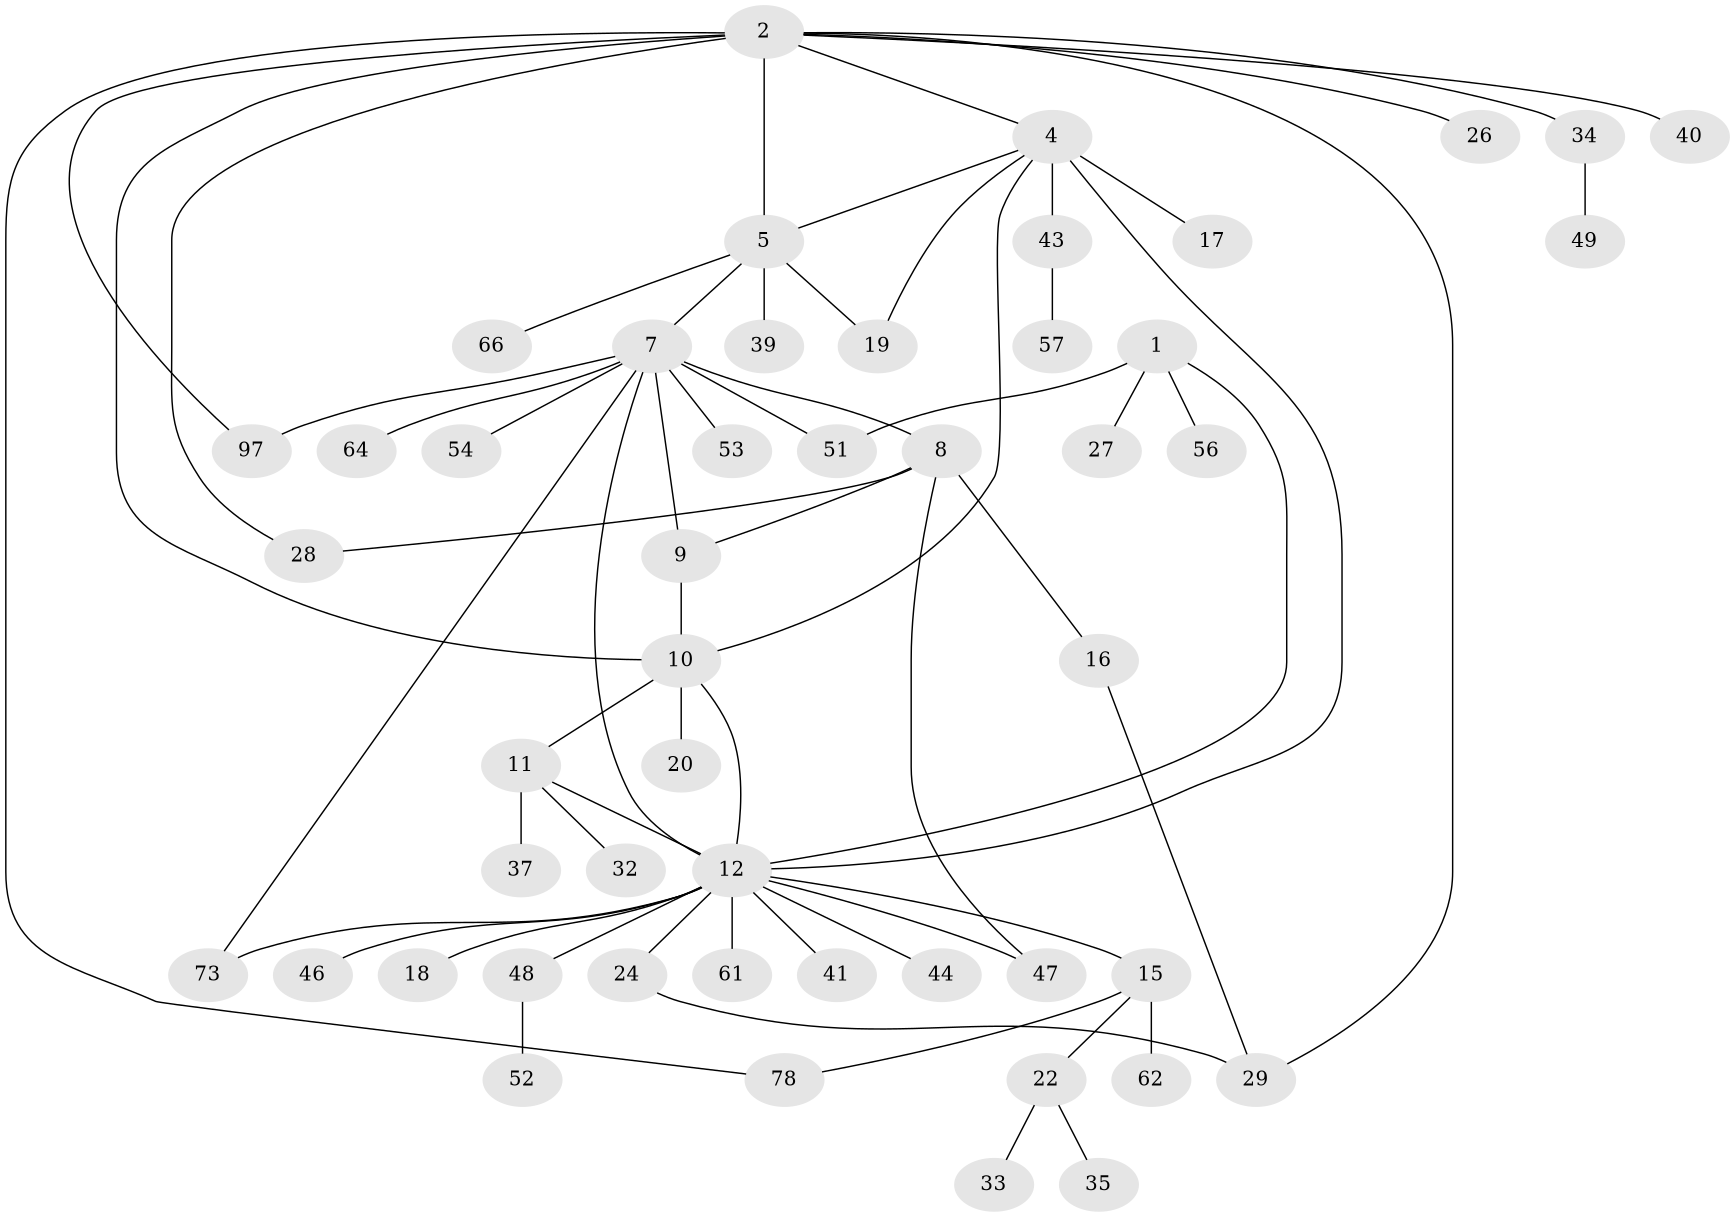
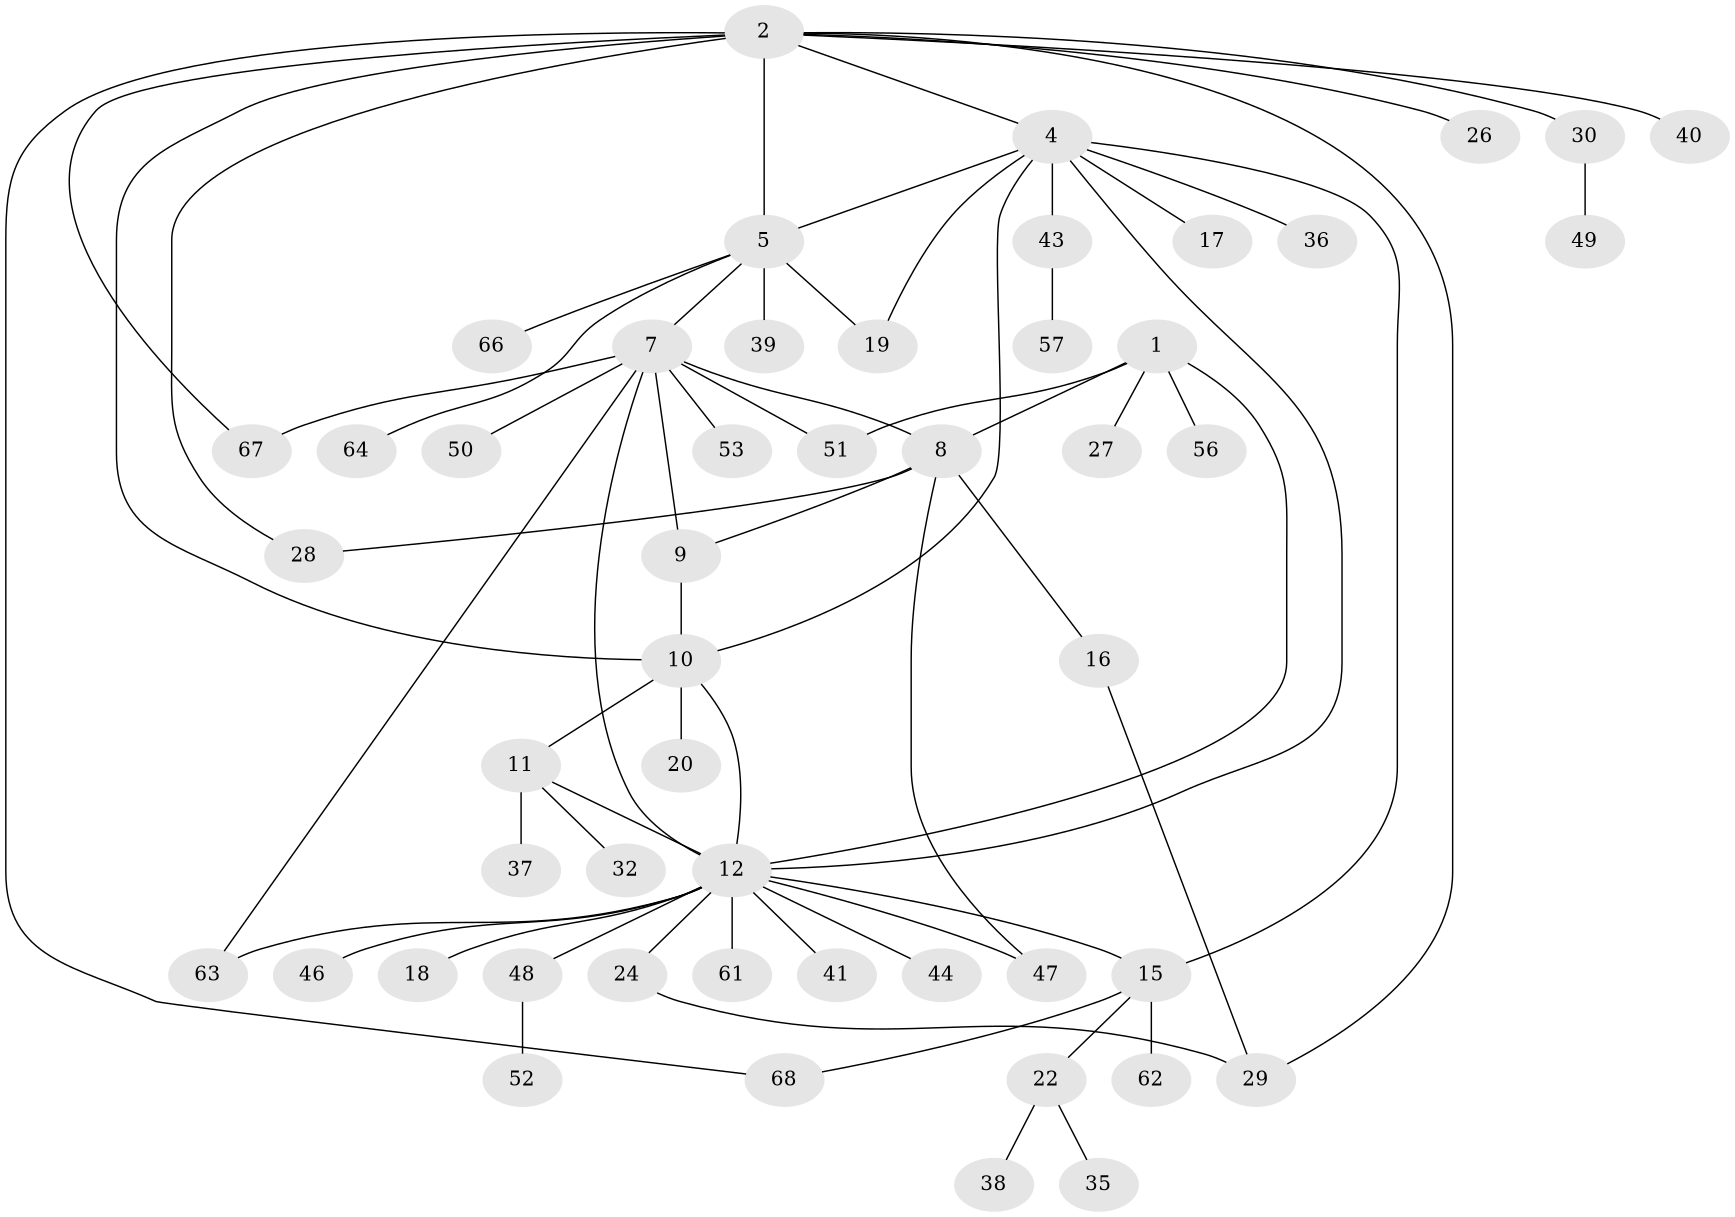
node "34": label "34" -> "30"
node "36": added
edge "7" -- "64": now "5" -- "64"
edge "1" -- "8": added
node "97": label "97" -> "67"
node "54": label "54" -> "50"
edge "4" -- "15": added
node "73": label "73" -> "63"
node "78": label "78" -> "68"
node "33": label "33" -> "38"
